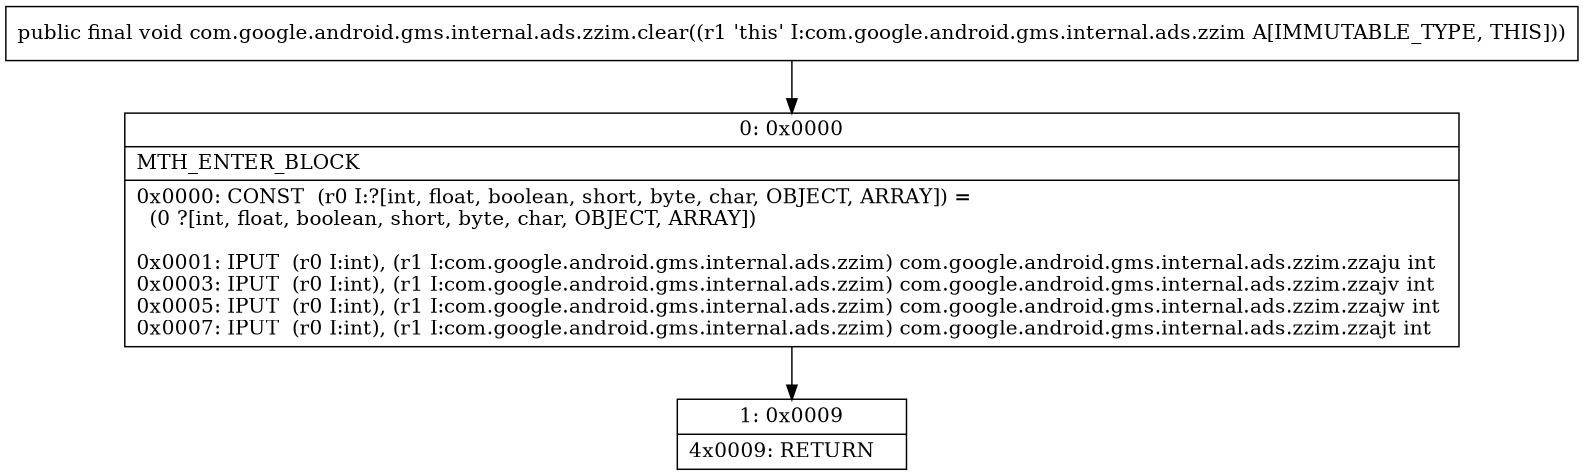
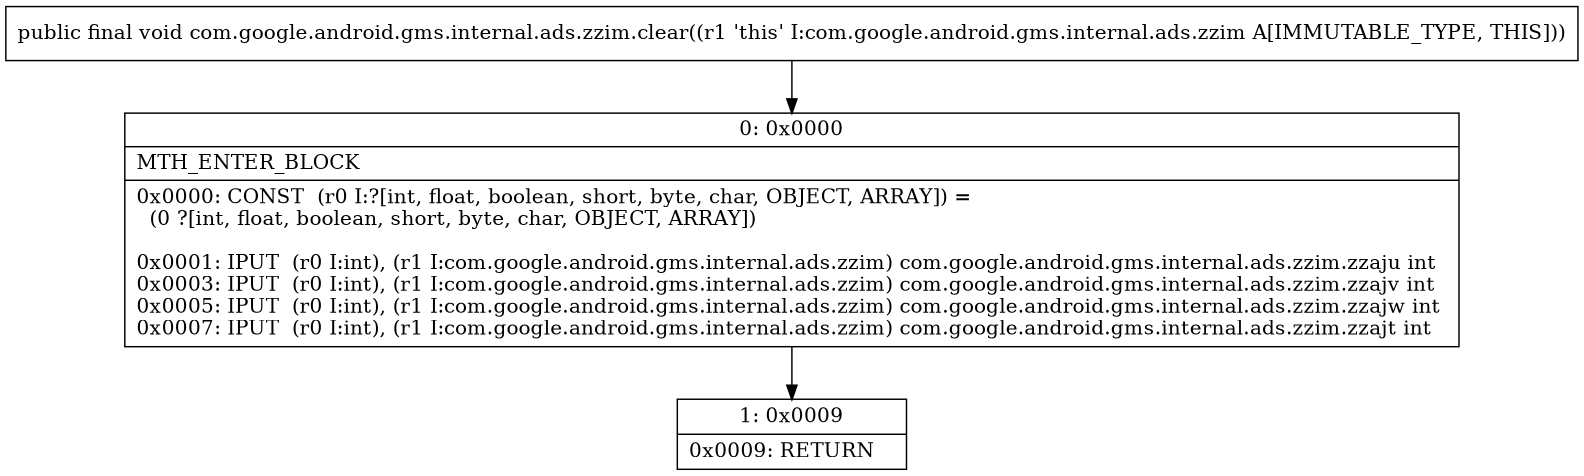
node "1: 0x0009": text "4x0009: RETURN" -> "0x0009: RETURN"
